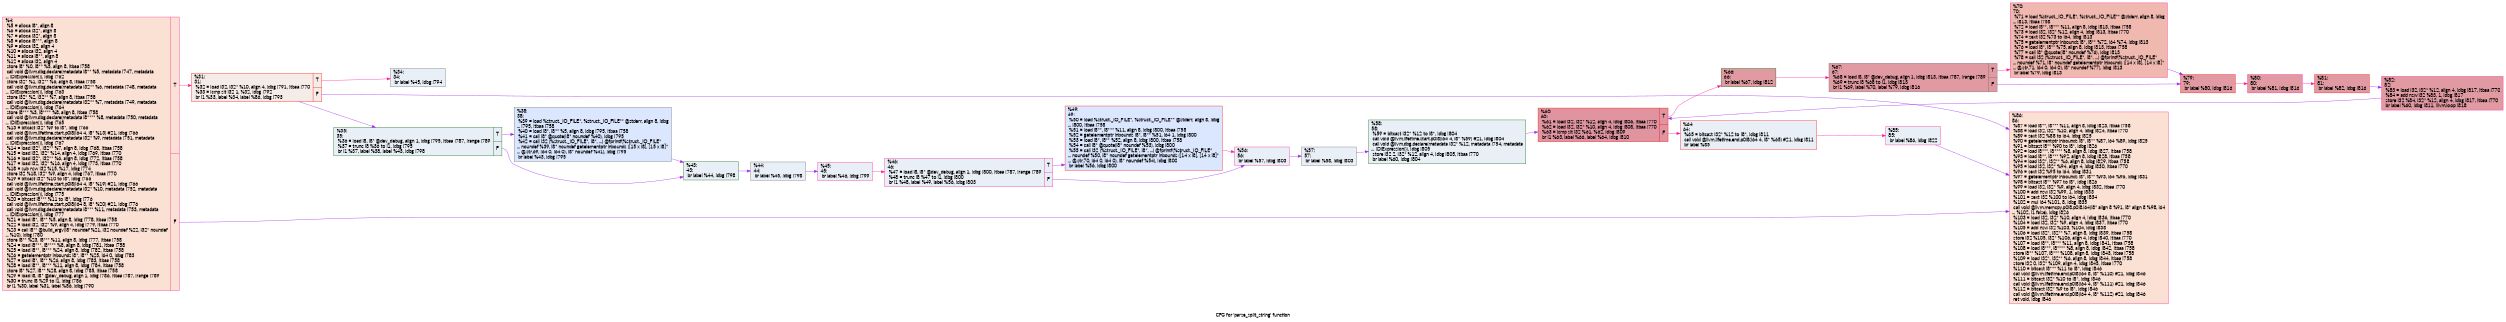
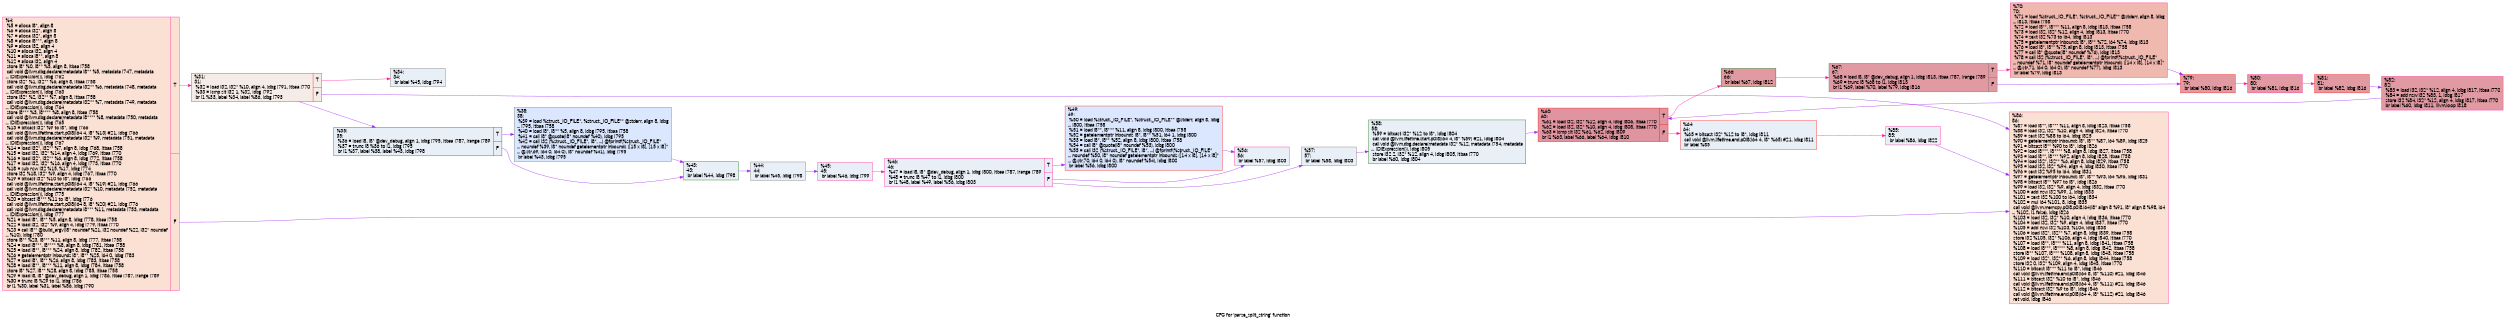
edge "%49:" -> "%56:": color deeppink -> purple
edge "%56:" -> "%57:": now "%46:" -> "%57:"
